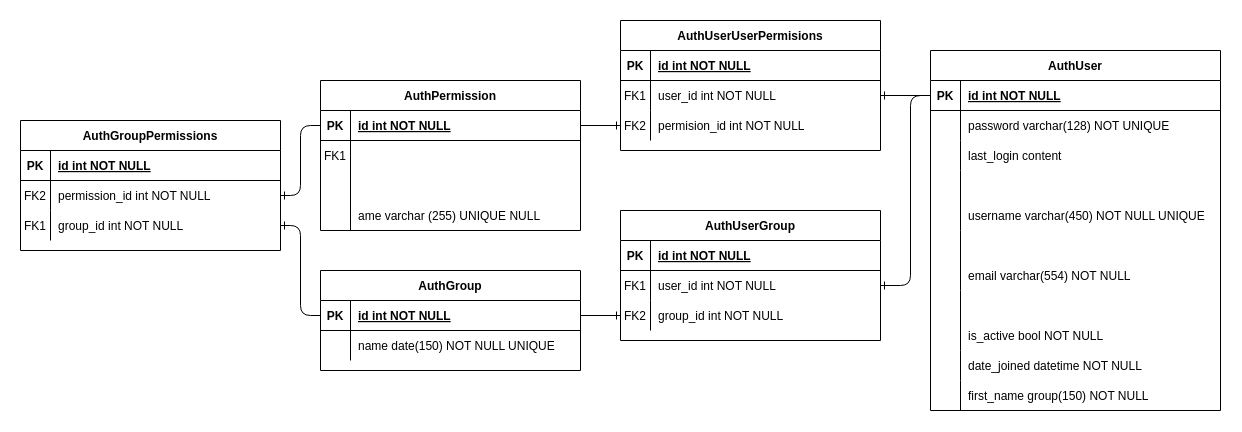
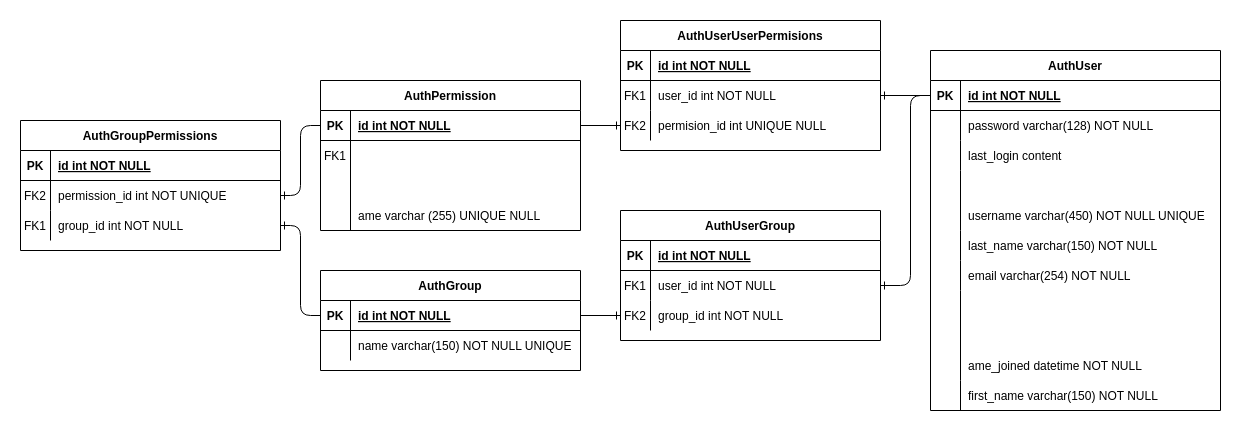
node "permision_id int NOT NULL": label "permision_id int NOT NULL" -> "permision_id int UNIQUE NULL"
node "password varchar(128) NOT UNIQUE": label "password varchar(128) NOT UNIQUE" -> "password varchar(128) NOT NULL"
node "permission_id int NOT NULL": label "permission_id int NOT NULL" -> "permission_id int NOT UNIQUE"
node "last_name varchar(150) NOT NULL": added
node "email varchar(554) NOT NULL": label "email varchar(554) NOT NULL" -> "email varchar(254) NOT NULL"
node "is_active bool NOT NULL": removed
node "name date(150) NOT NULL UNIQUE": label "name date(150) NOT NULL UNIQUE" -> "name varchar(150) NOT NULL UNIQUE"
node "date_joined datetime NOT NULL": label "date_joined datetime NOT NULL" -> "ame_joined datetime NOT NULL"
node "first_name group(150) NOT NULL": label "first_name group(150) NOT NULL" -> "first_name varchar(150) NOT NULL"
